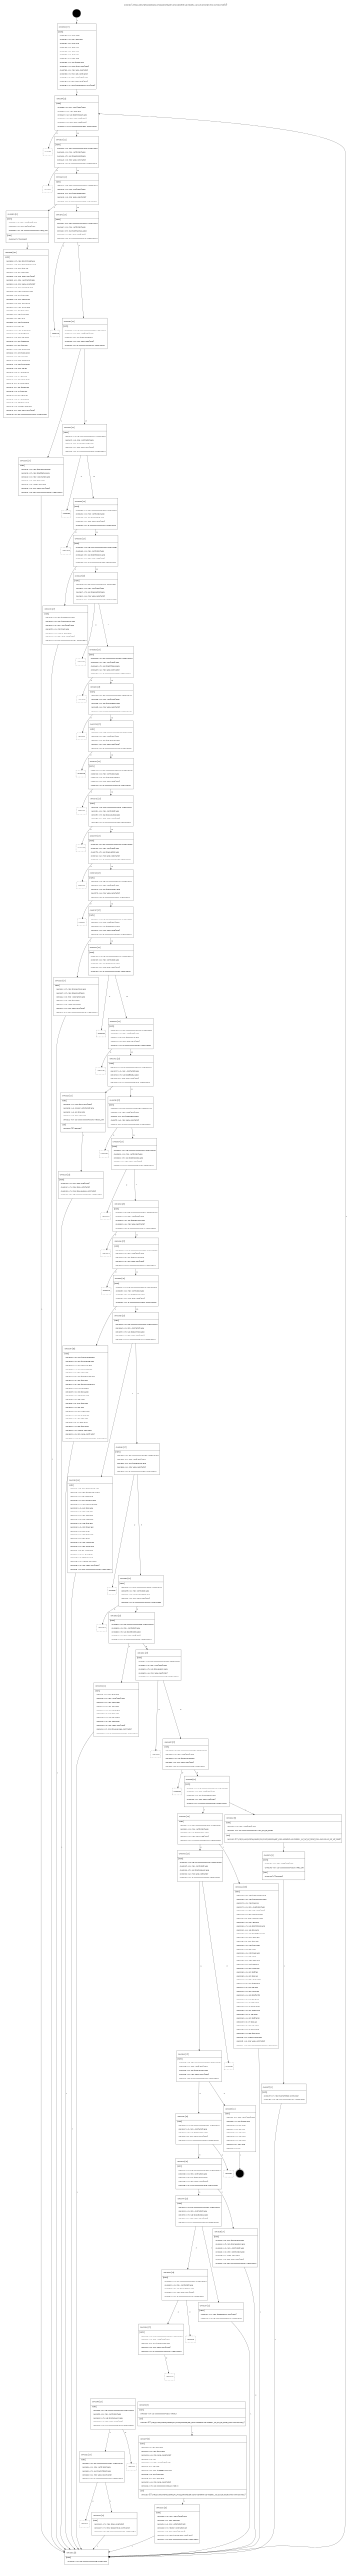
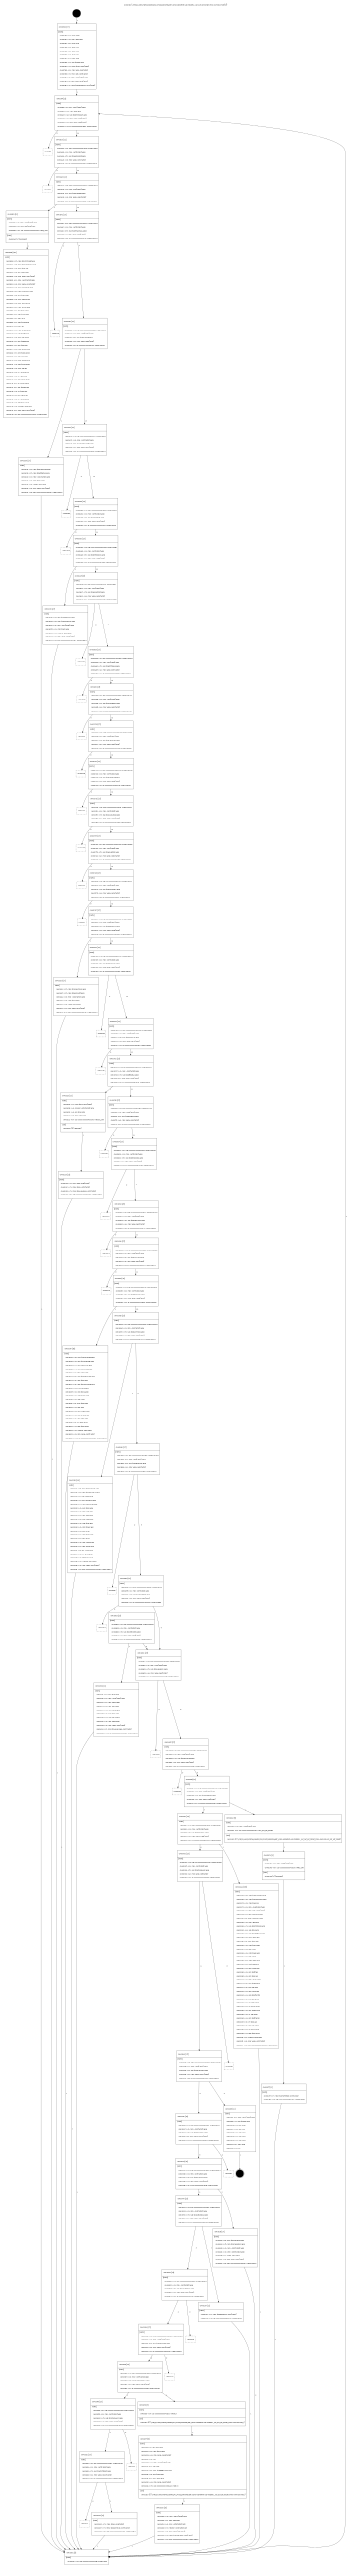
edge "0x40189a [25]" -> "0x4018b3 [25]": now "0x40189a [25]" -> "0x4018cc [25]"
node "0x4019df [25]": added
